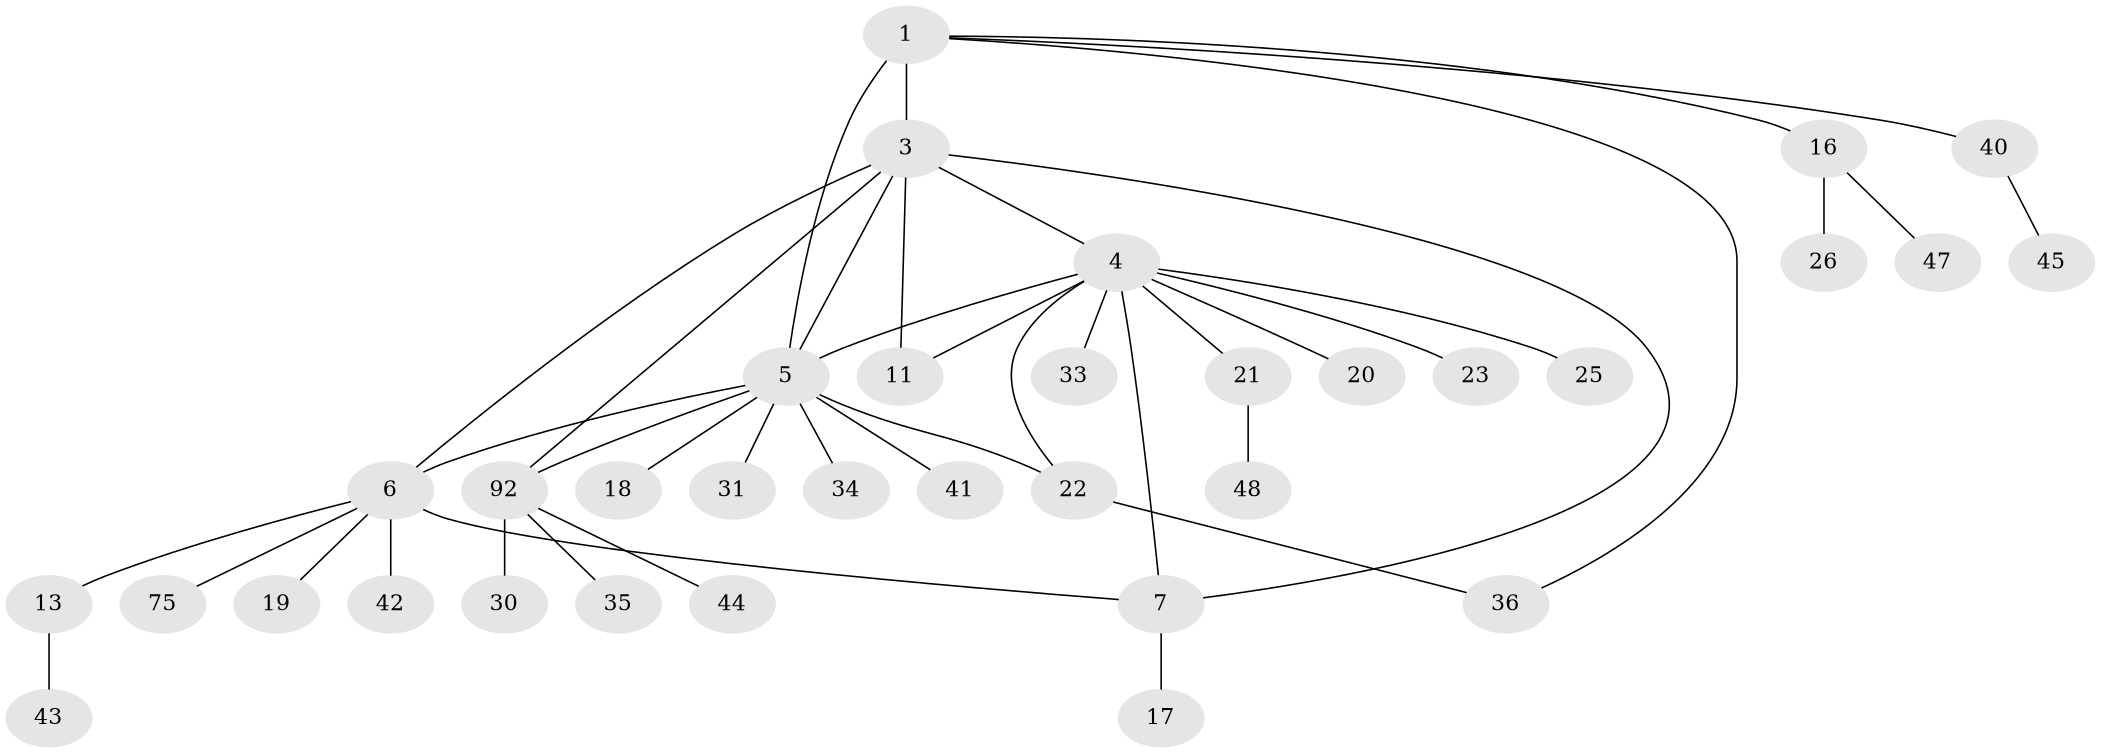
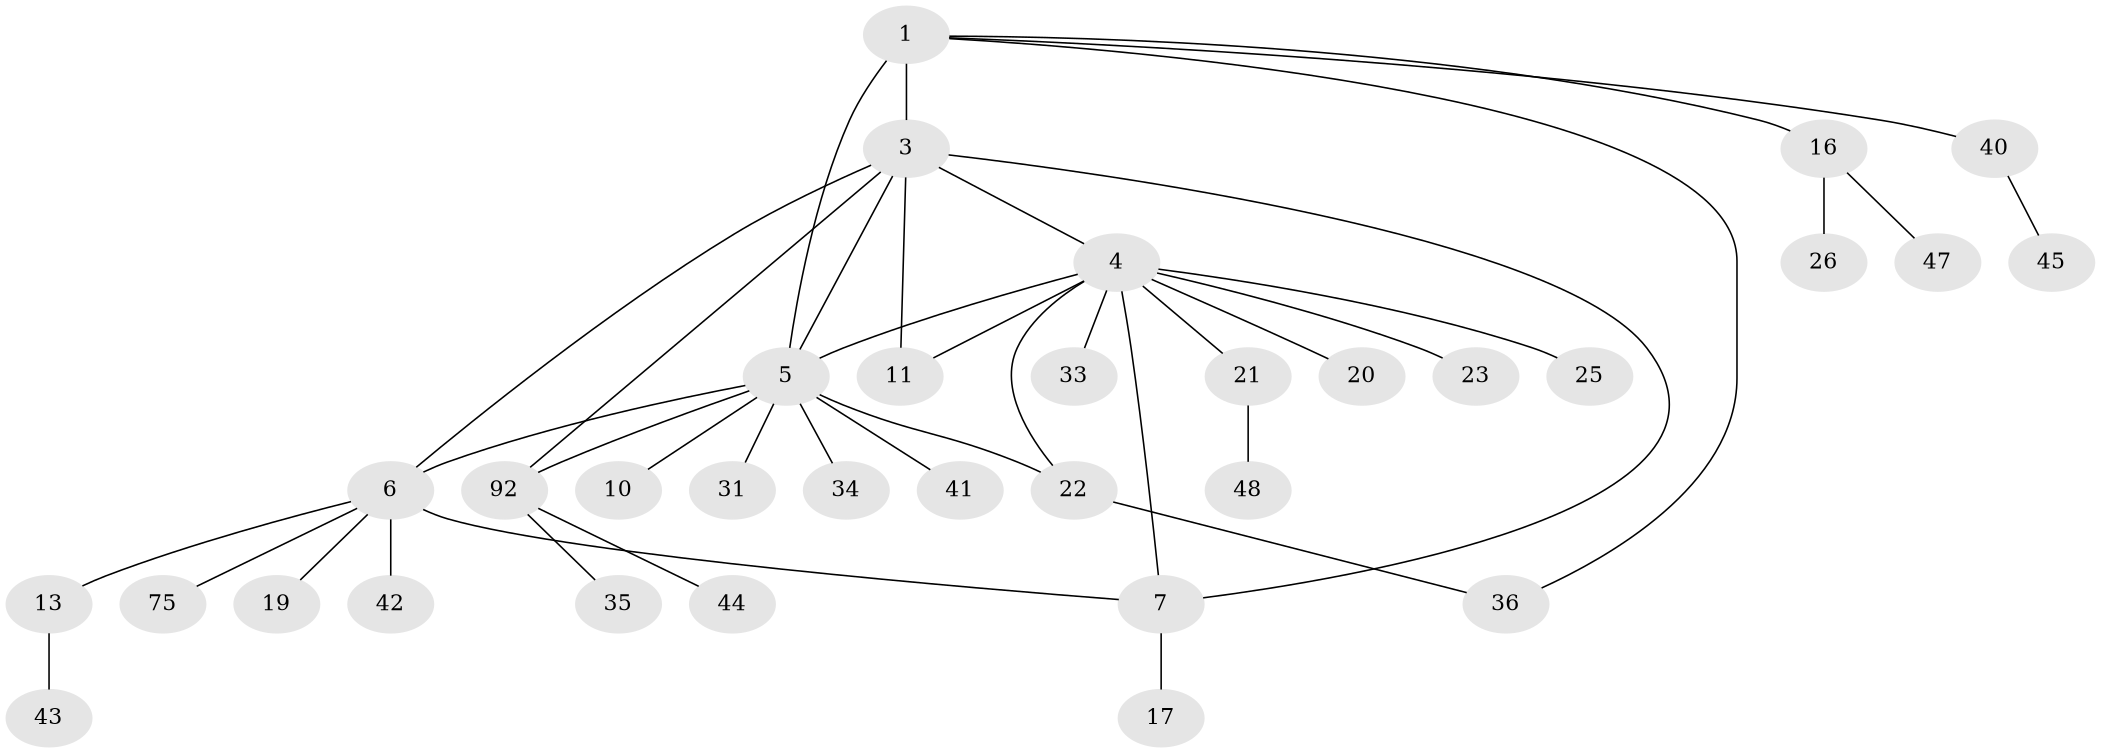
node "18": label "18" -> "10"
node "30": removed
